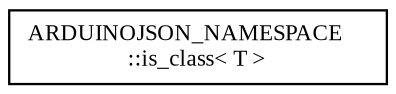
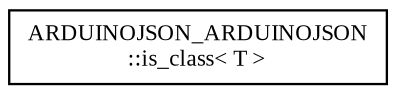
node "ARDUINOJSON_NAMESPACE ::is_class< T >": label "ARDUINOJSON_NAMESPACE ::is_class< T >" -> "ARDUINOJSON_ARDUINOJSON ::is_class< T >"
